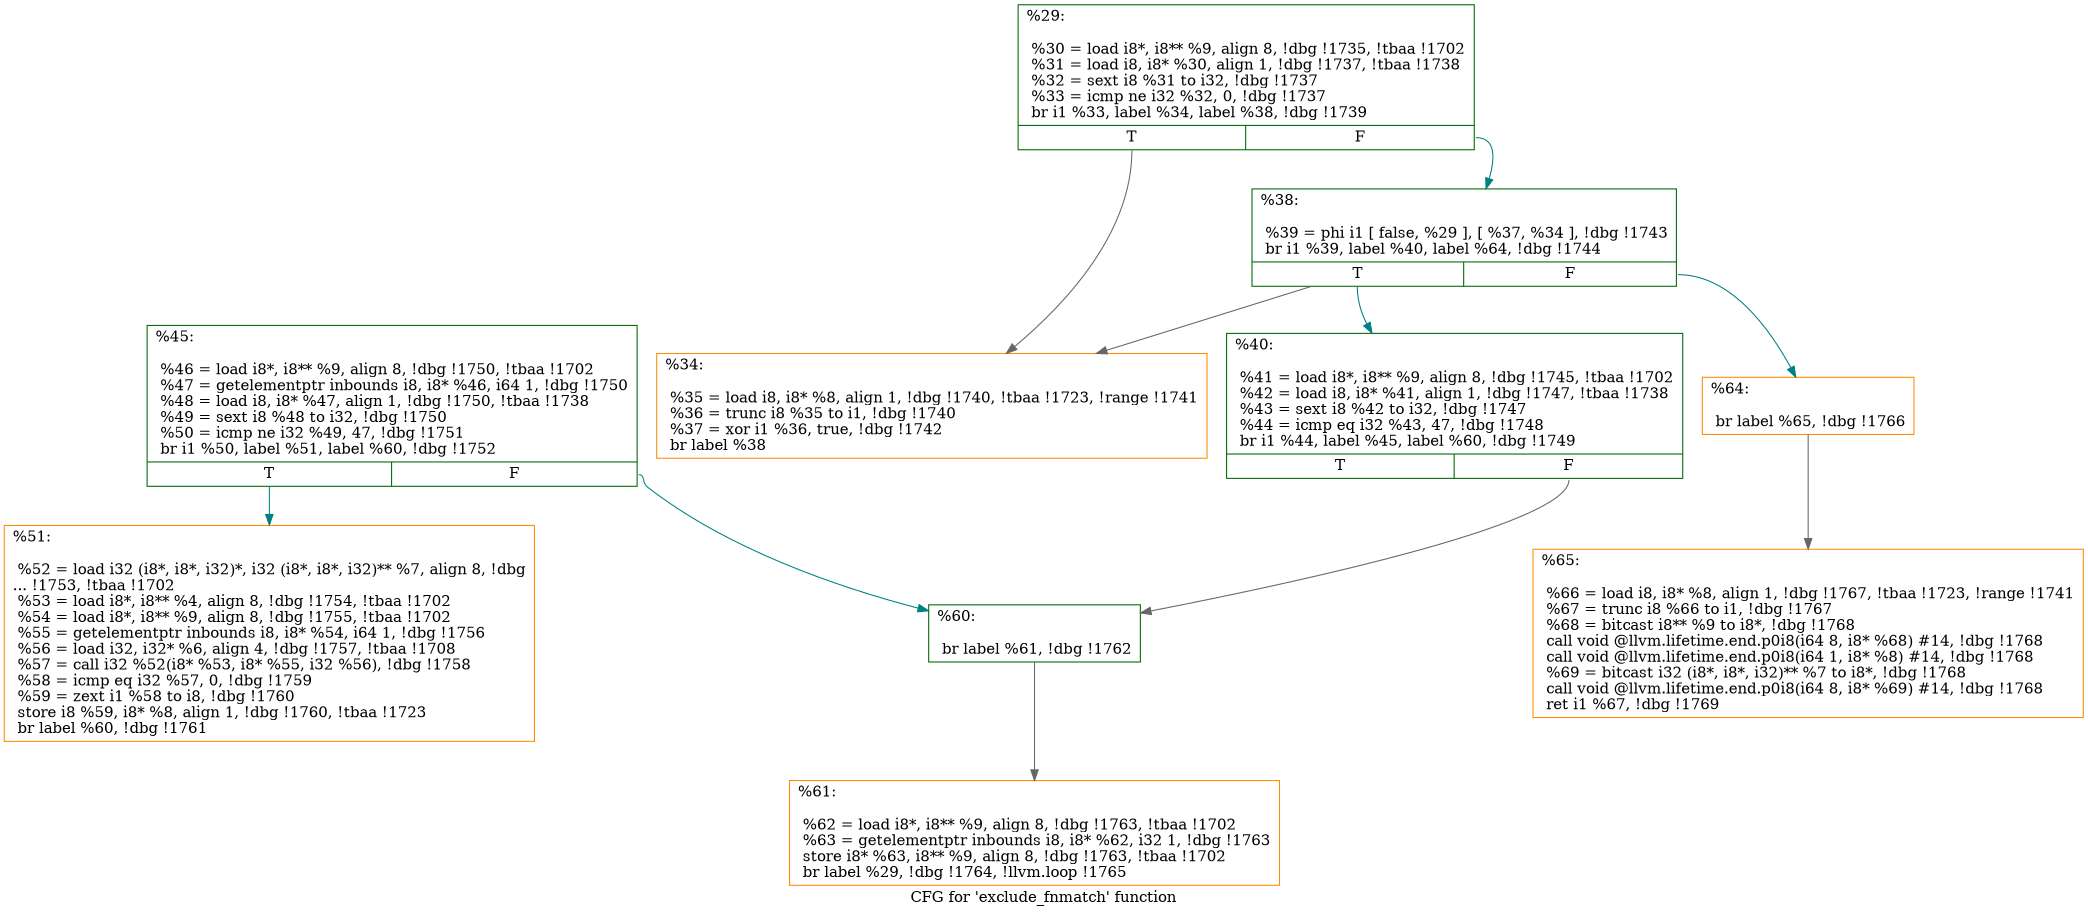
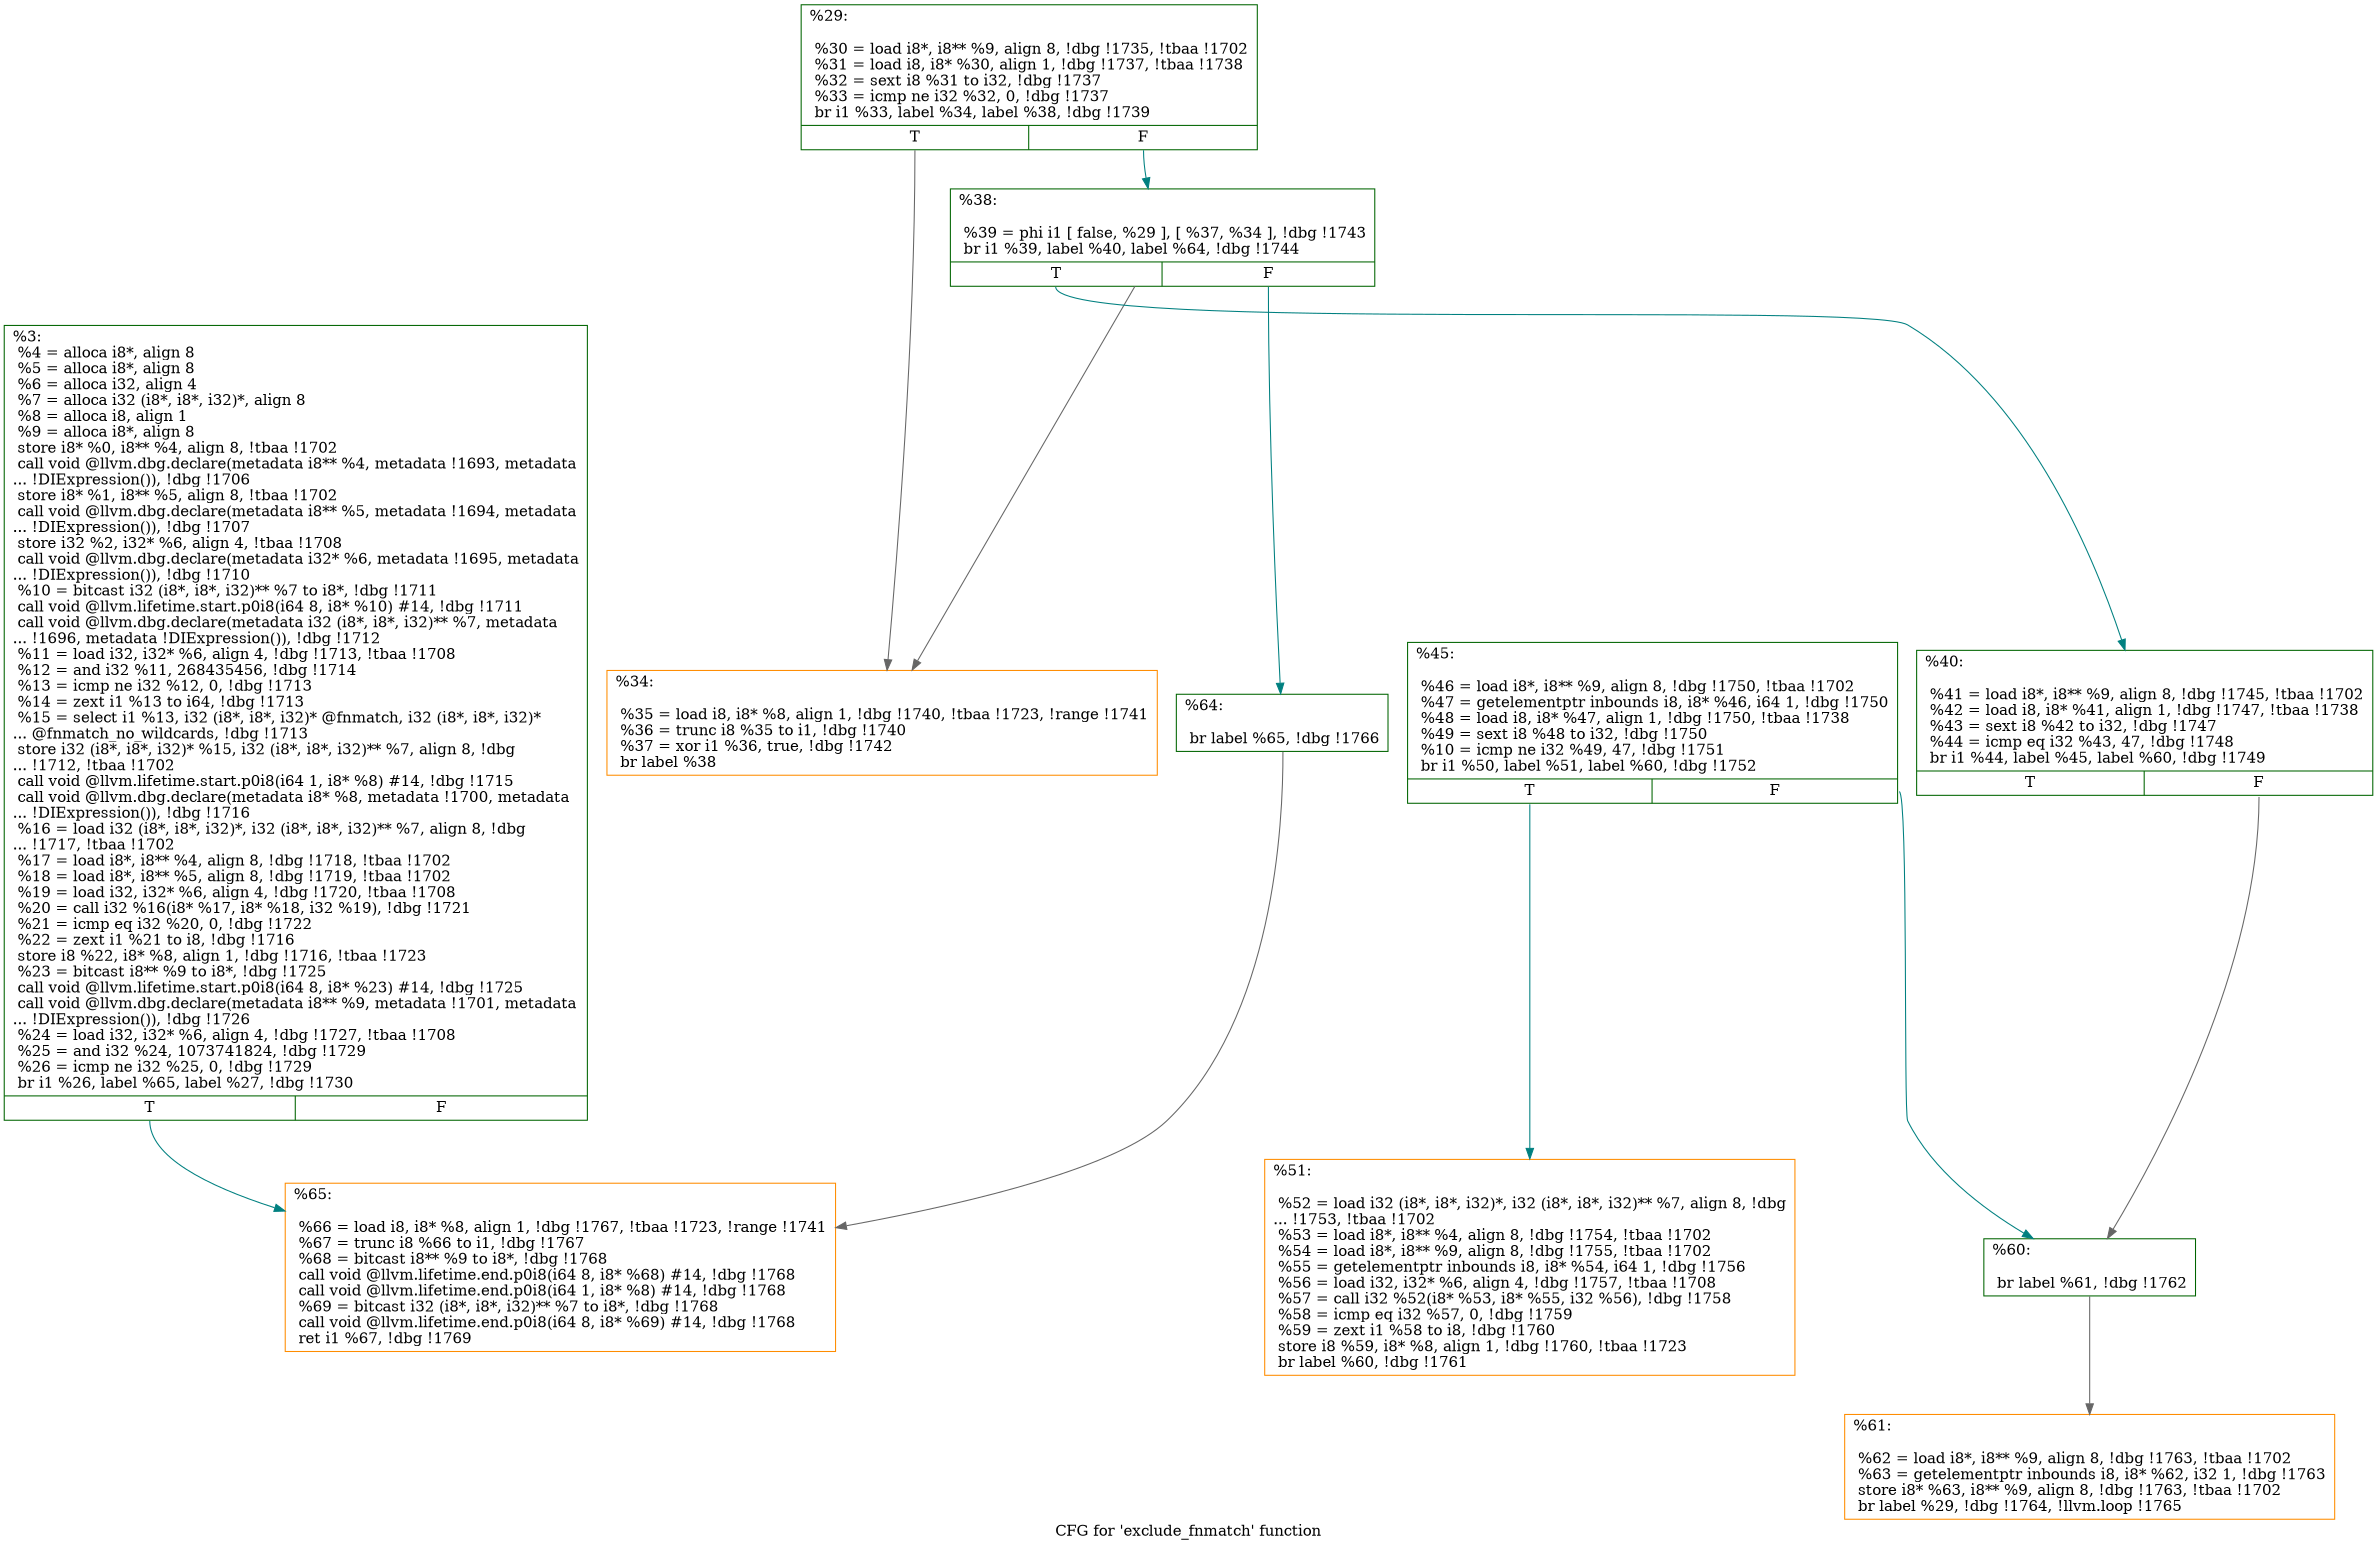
node "%64:": color darkorange -> darkgreen
node "%45:": text "%50 = icmp ne i32 %49, 47, !dbg !1751" -> "%10 = icmp ne i32 %49, 47, !dbg !1751"
node "%3:": added
